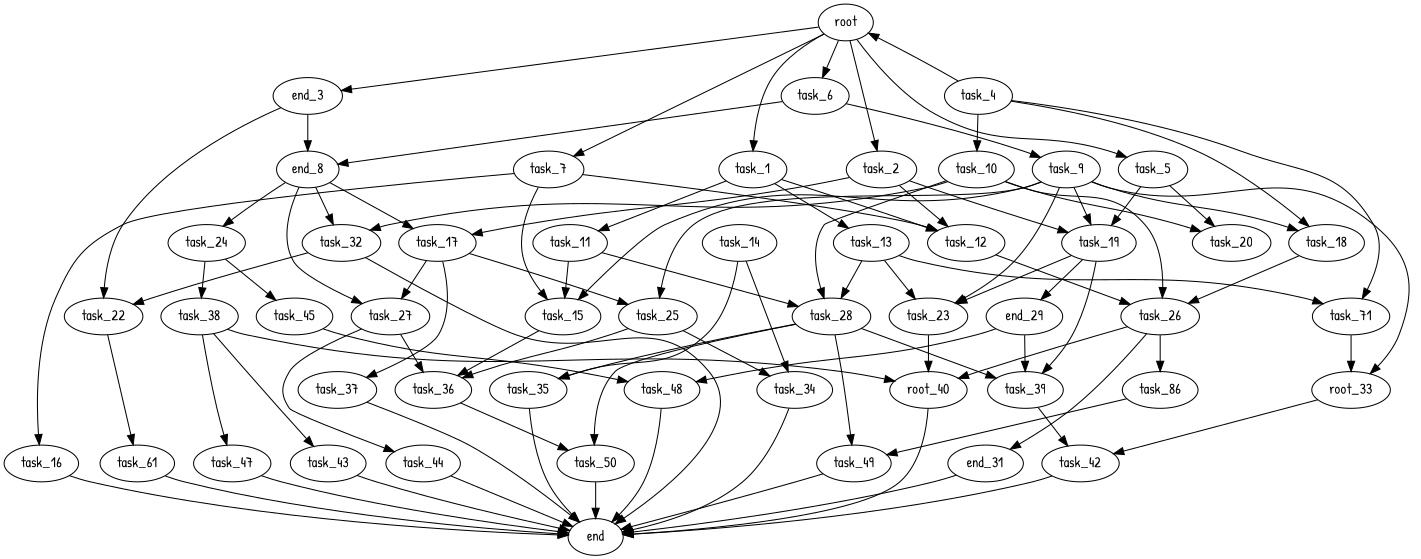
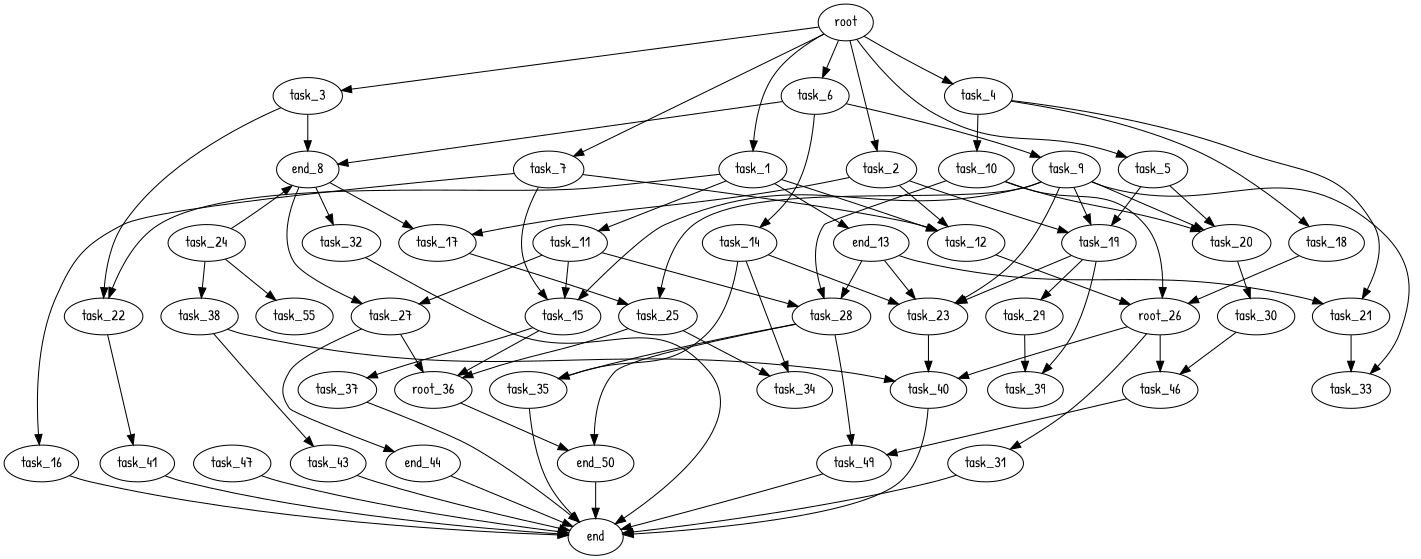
edge "task_4" -> "root": reversed
node "end_3": label "end_3" -> "task_3"
edge "task_6" -> "task_14": added
edge "task_10" -> "task_32": removed
edge "task_9" -> "task_18": now "task_9" -> "task_20"
edge "end_8" -> "task_24": reversed
node "task_13": label "task_13" -> "end_13"
edge "task_17" -> "task_27": now "task_11" -> "task_27"
edge "task_32" -> "task_22": now "task_1" -> "task_22"
edge "task_14" -> "task_23": added
node "task_45": label "task_45" -> "task_55"
node "end_29": label "end_29" -> "task_29"
node "task_26": label "task_26" -> "root_26"
node "task_30": added
node "task_71": label "task_71" -> "task_21"
edge "task_17" -> "task_37": now "task_15" -> "task_37"
edge "task_28" -> "task_39": removed
edge "task_38" -> "task_47": removed
node "task_36": label "task_36" -> "root_36"
node "task_48": removed
node "root_40": label "root_40" -> "task_40"
node "task_86": label "task_86" -> "task_46"
node "root_33": label "root_33" -> "task_33"
node "task_61": label "task_61" -> "task_41"
node "task_44": label "task_44" -> "end_44"
node "task_50": label "task_50" -> "end_50"
node "end_31": label "end_31" -> "task_31"
node "task_42": removed
edge "task_34" -> "end": removed
